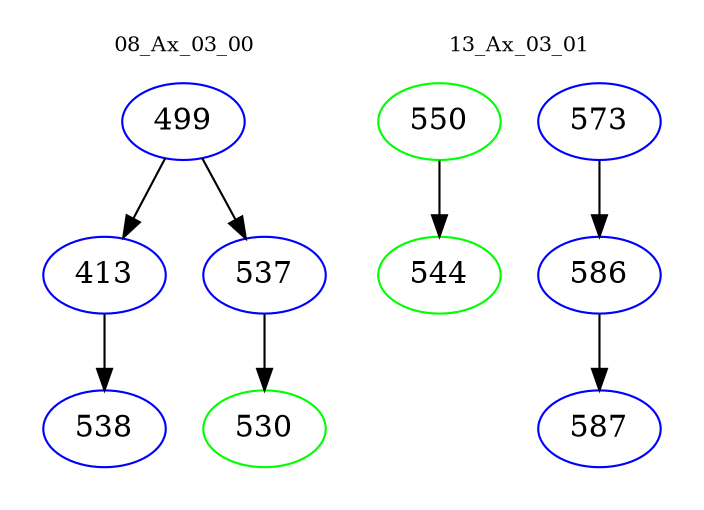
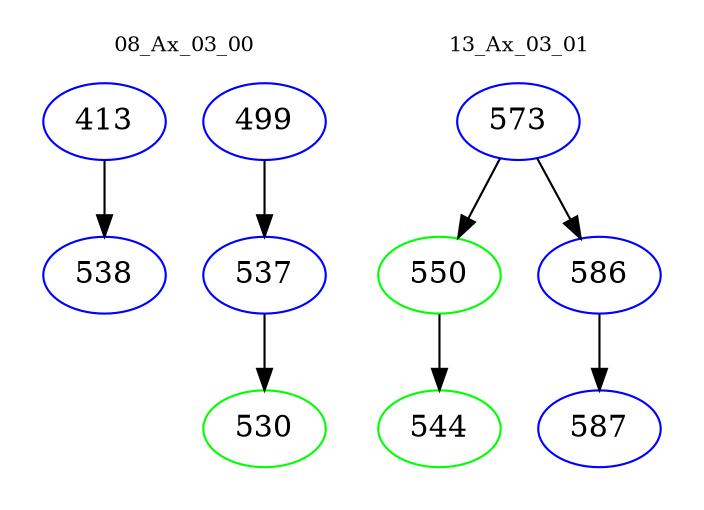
edge "499" -> "413": removed
edge "573" -> "550": added
